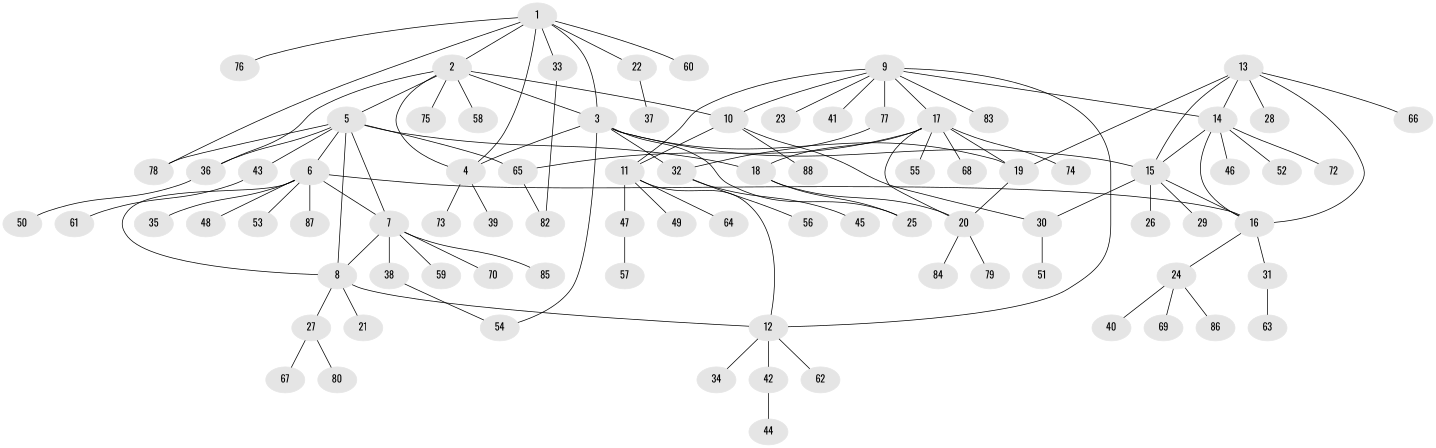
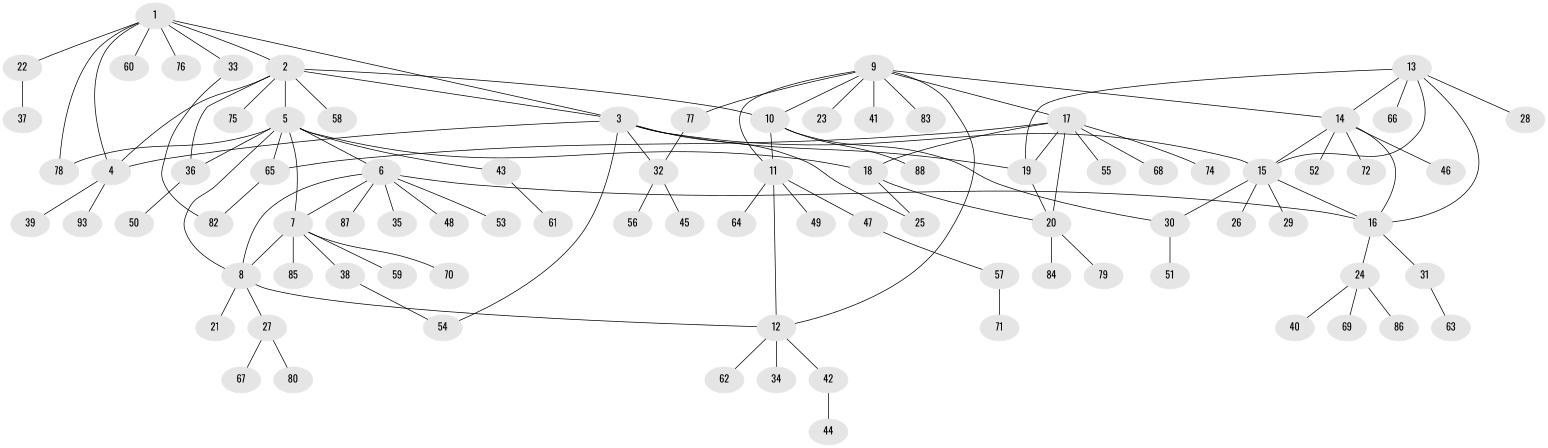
node "73": label "73" -> "93"
node "71": added
